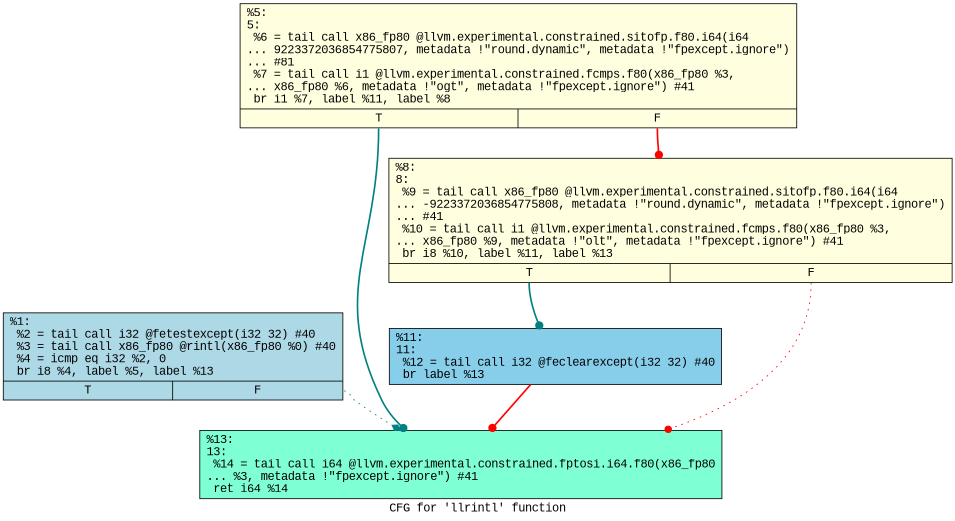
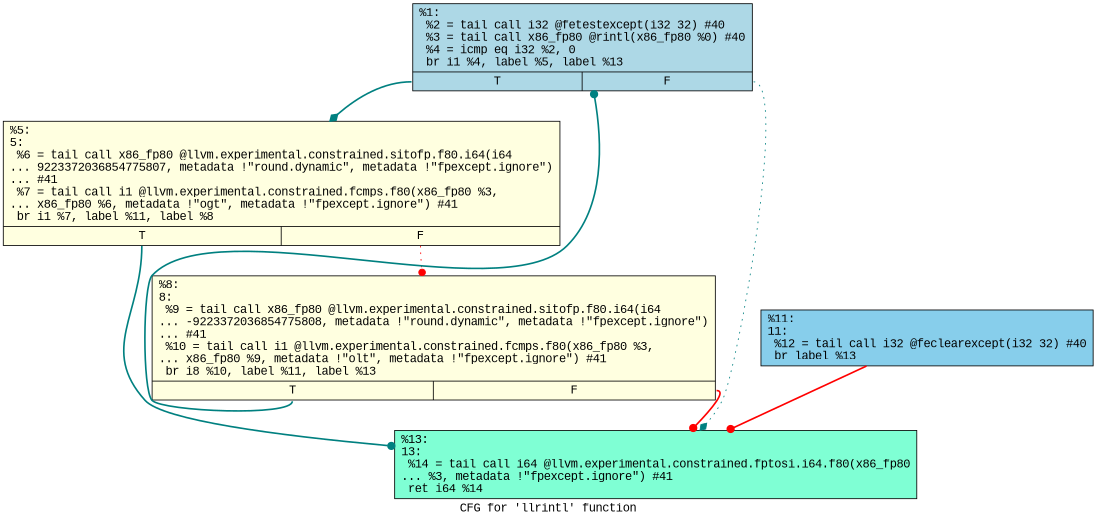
node "%5:": text "... #81" -> "... #41"
edge "%1:" -> "%5:": added
edge "%5:" -> "%8:": style bold -> dotted
edge "%8:" -> "%11:": now "%8:" -> "%1:"
node "%1:": text "br i8 %4, label %5, label %13" -> "br i1 %4, label %5, label %13"
edge "%8:" -> "%13:": style dotted -> bold
